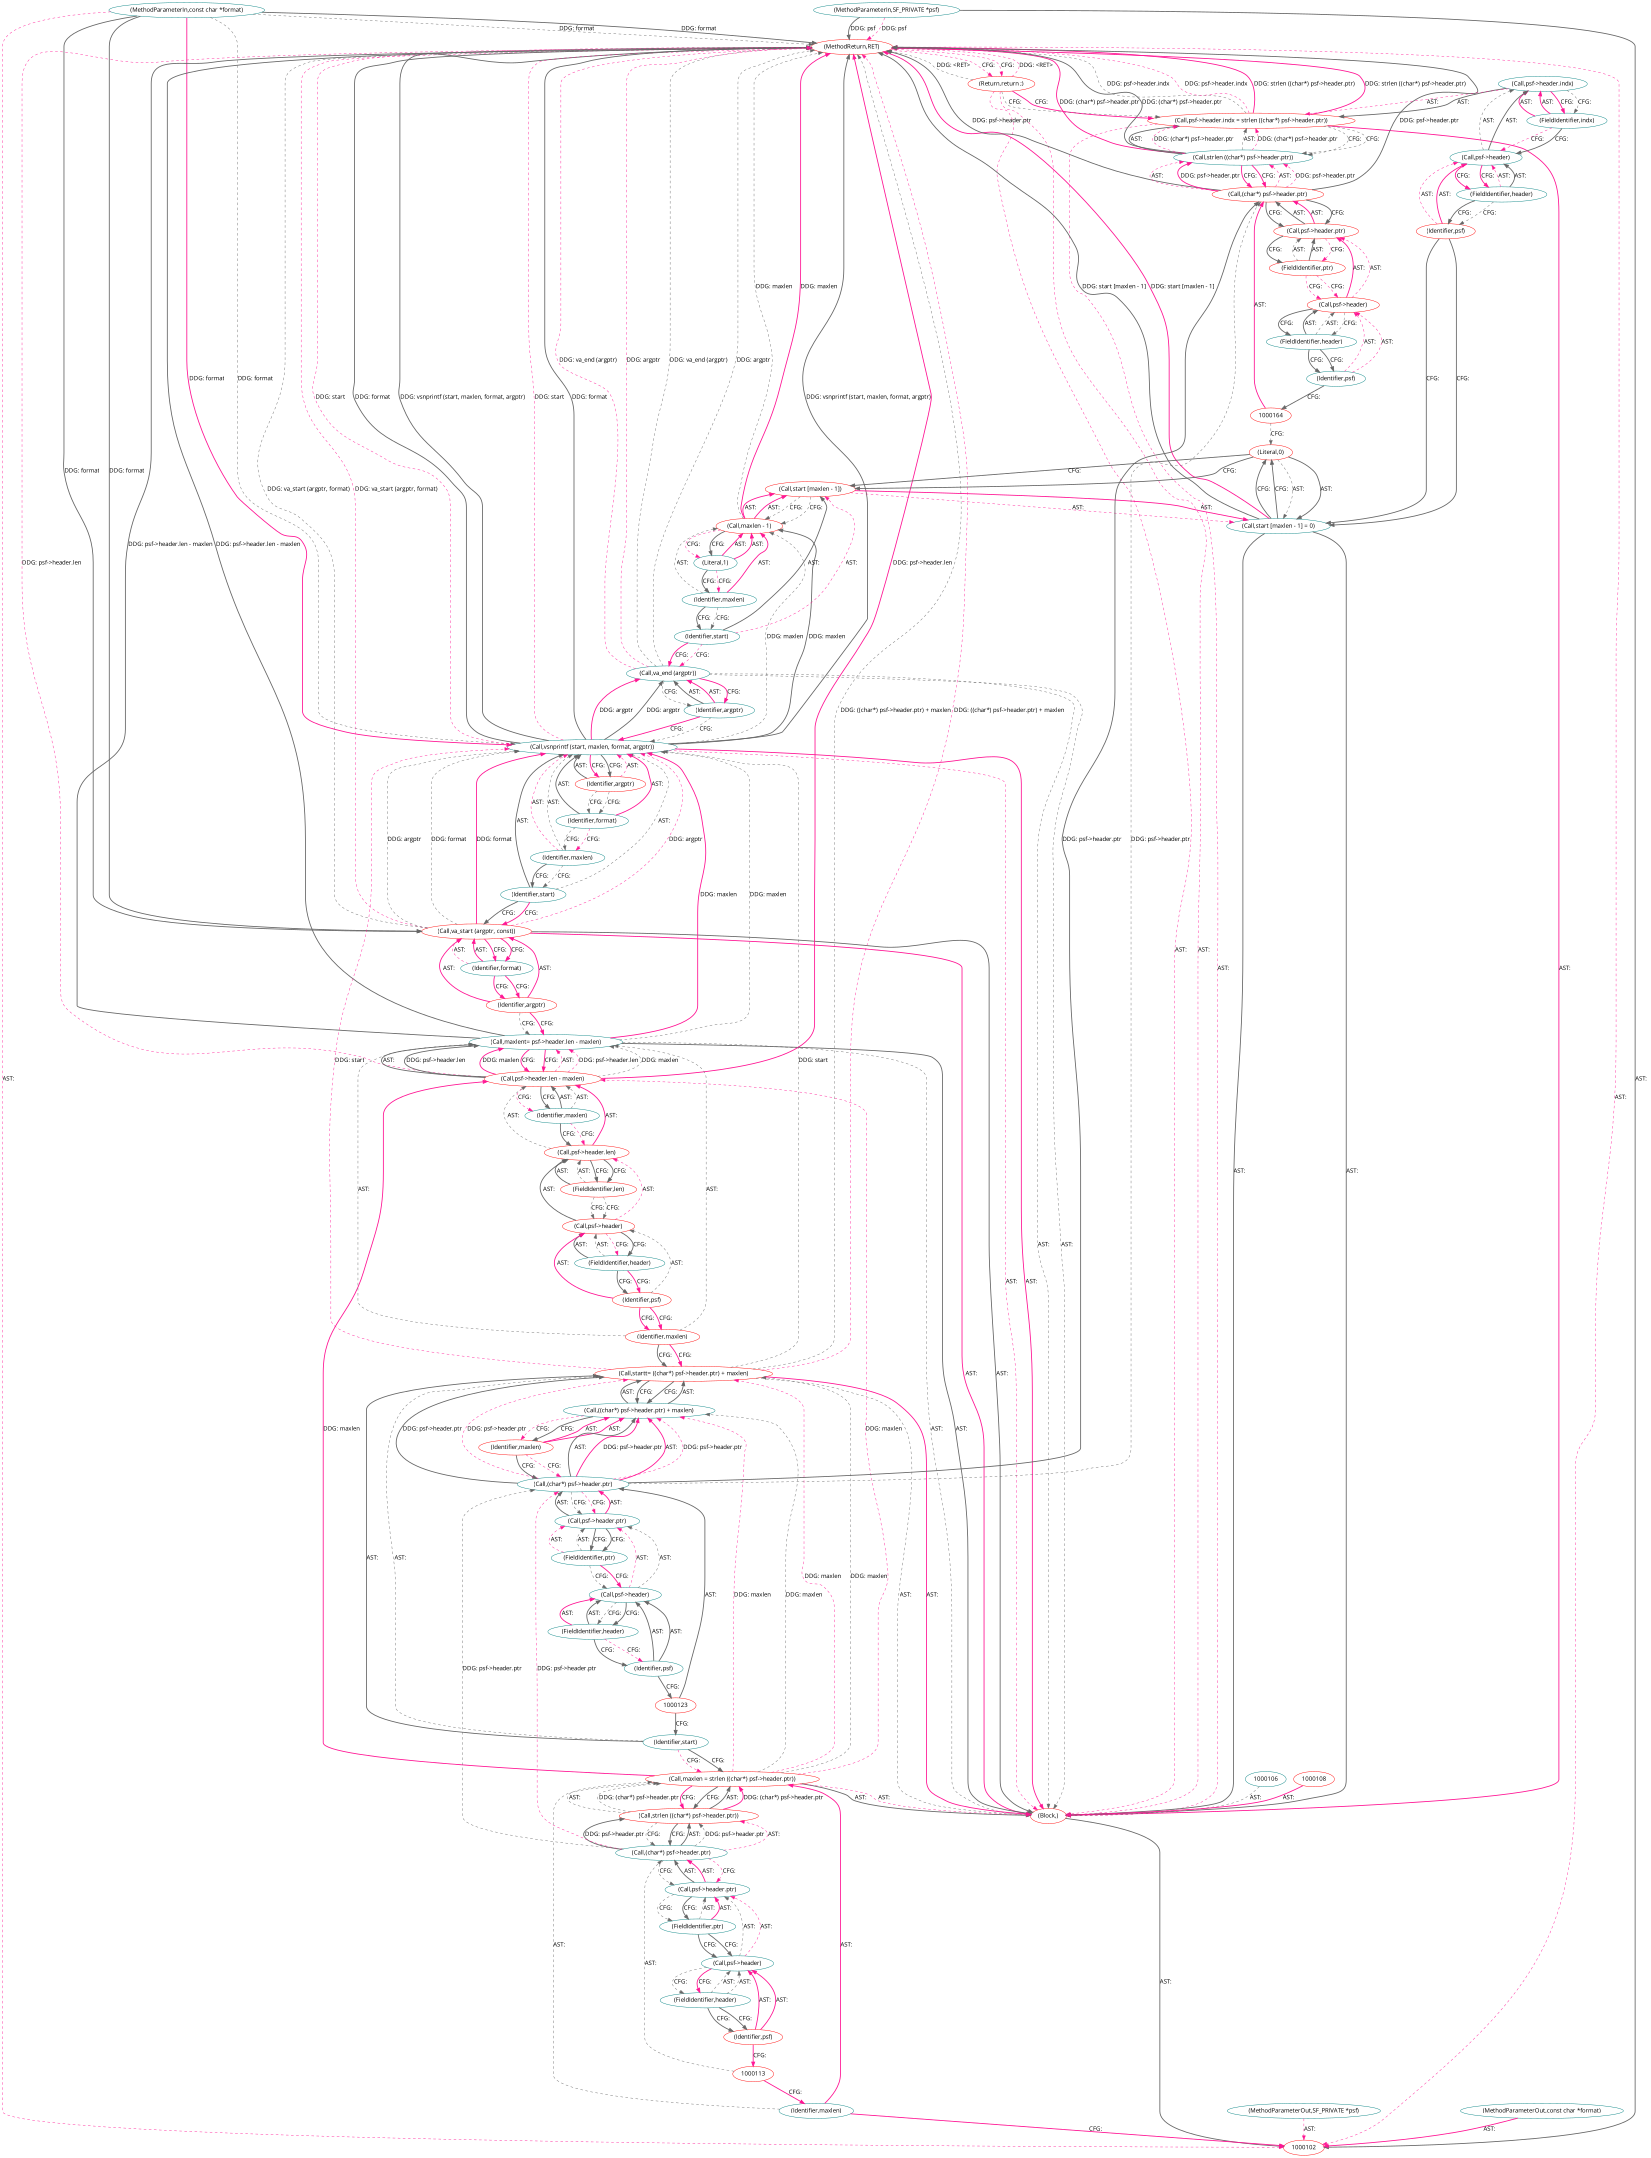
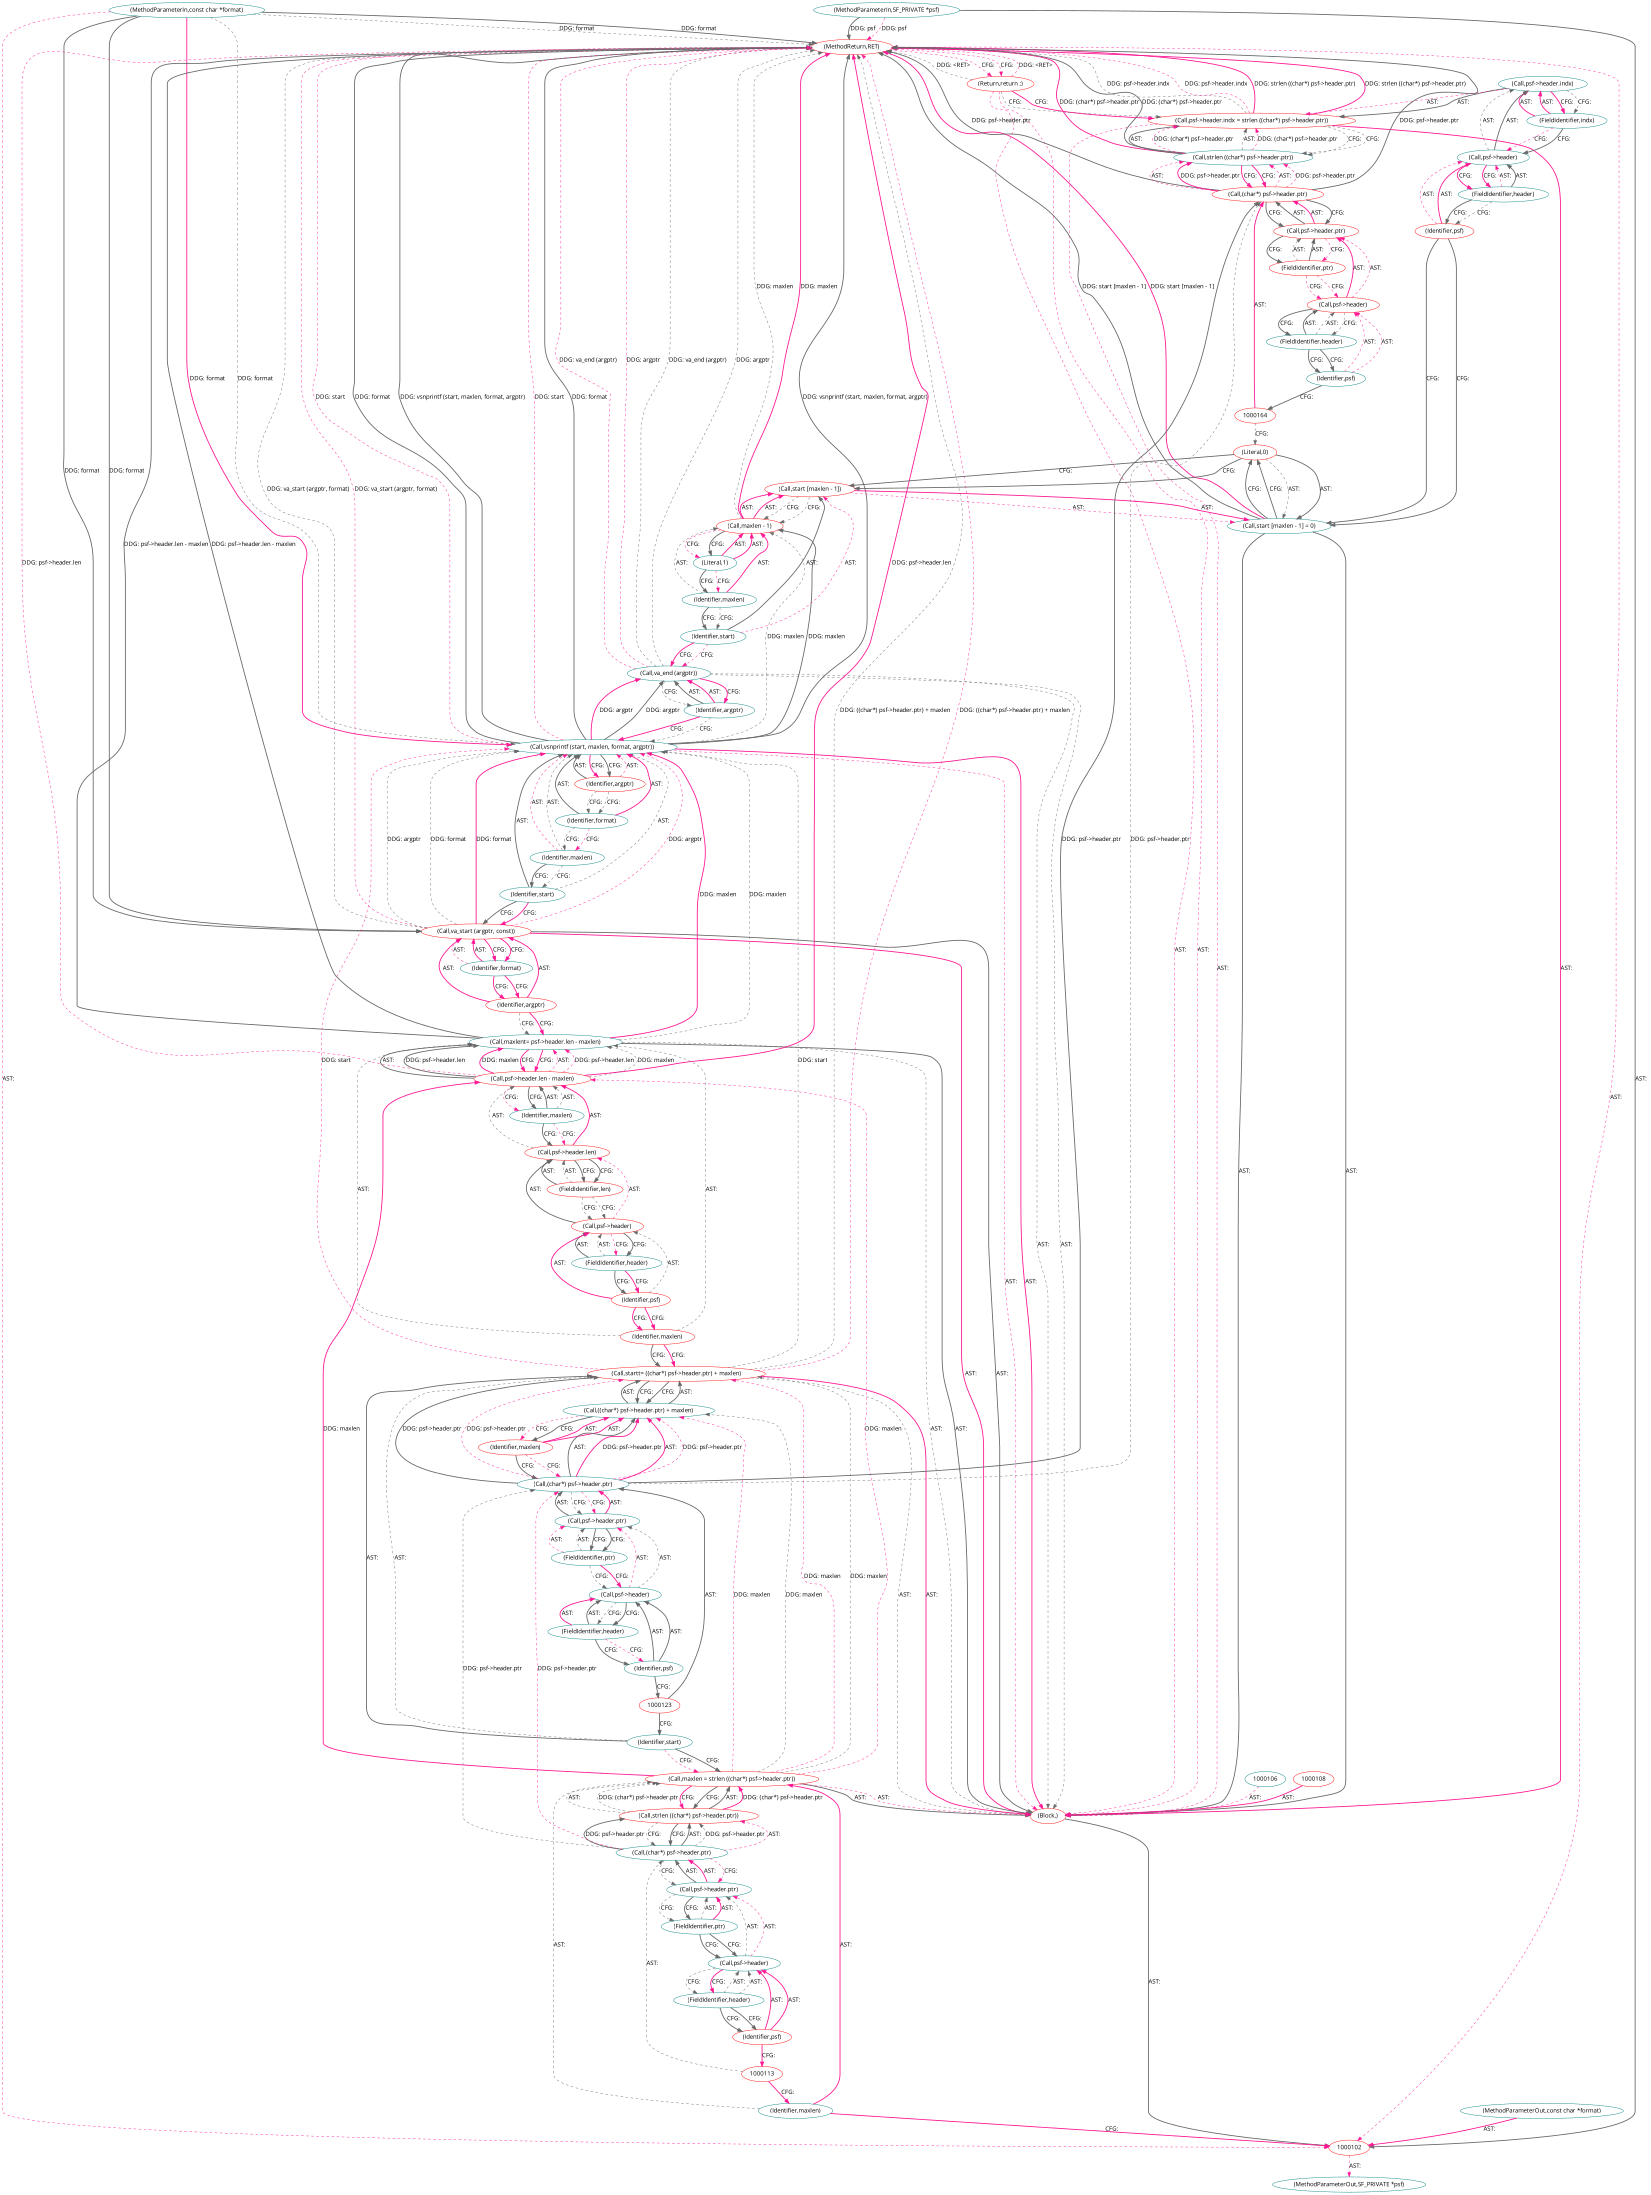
edge "1000106" -> "(Block,)": color gray40 -> deeppink
edge "(MethodParameterOut,SF_PRIVATE *psf)" -> "1000102": reversed
